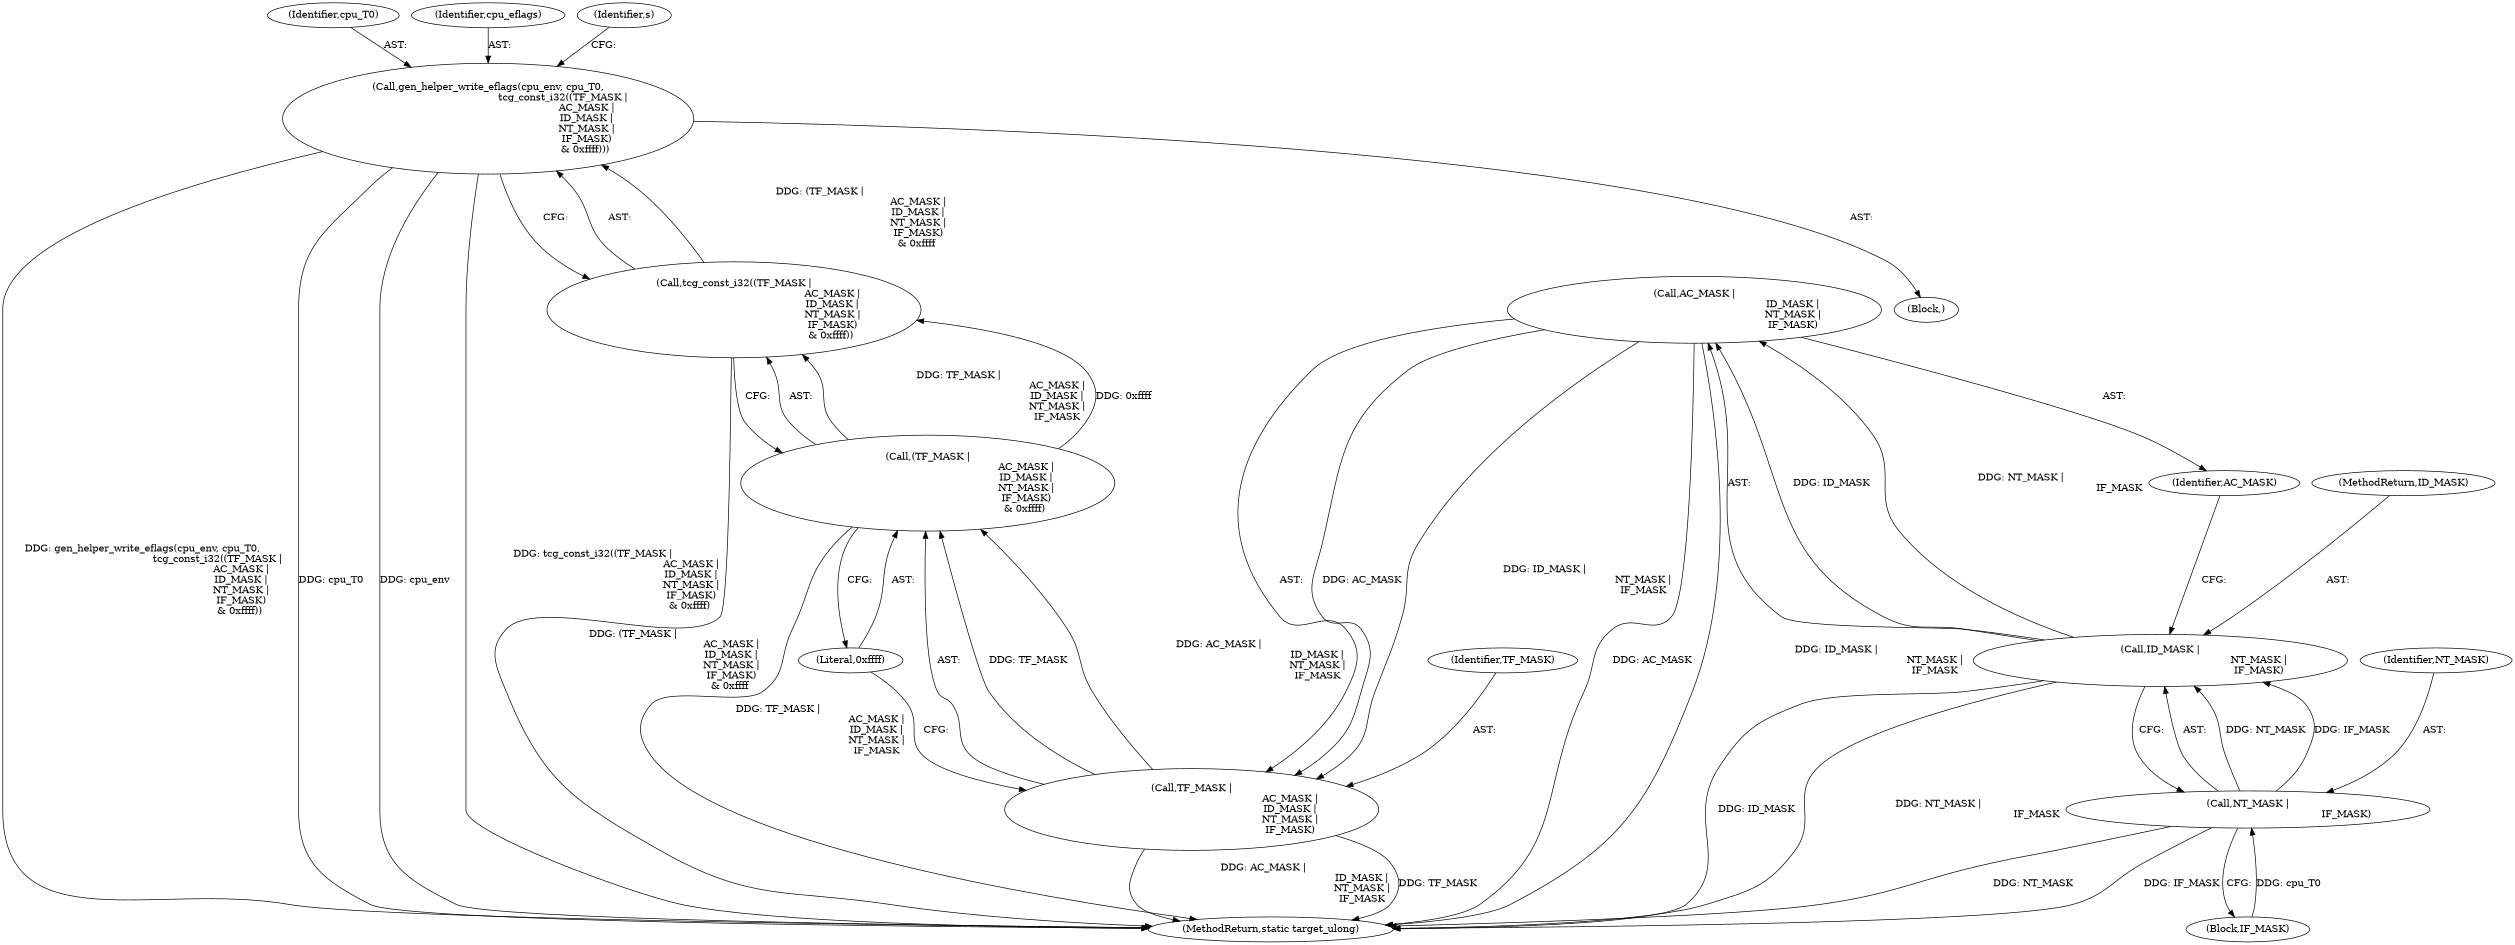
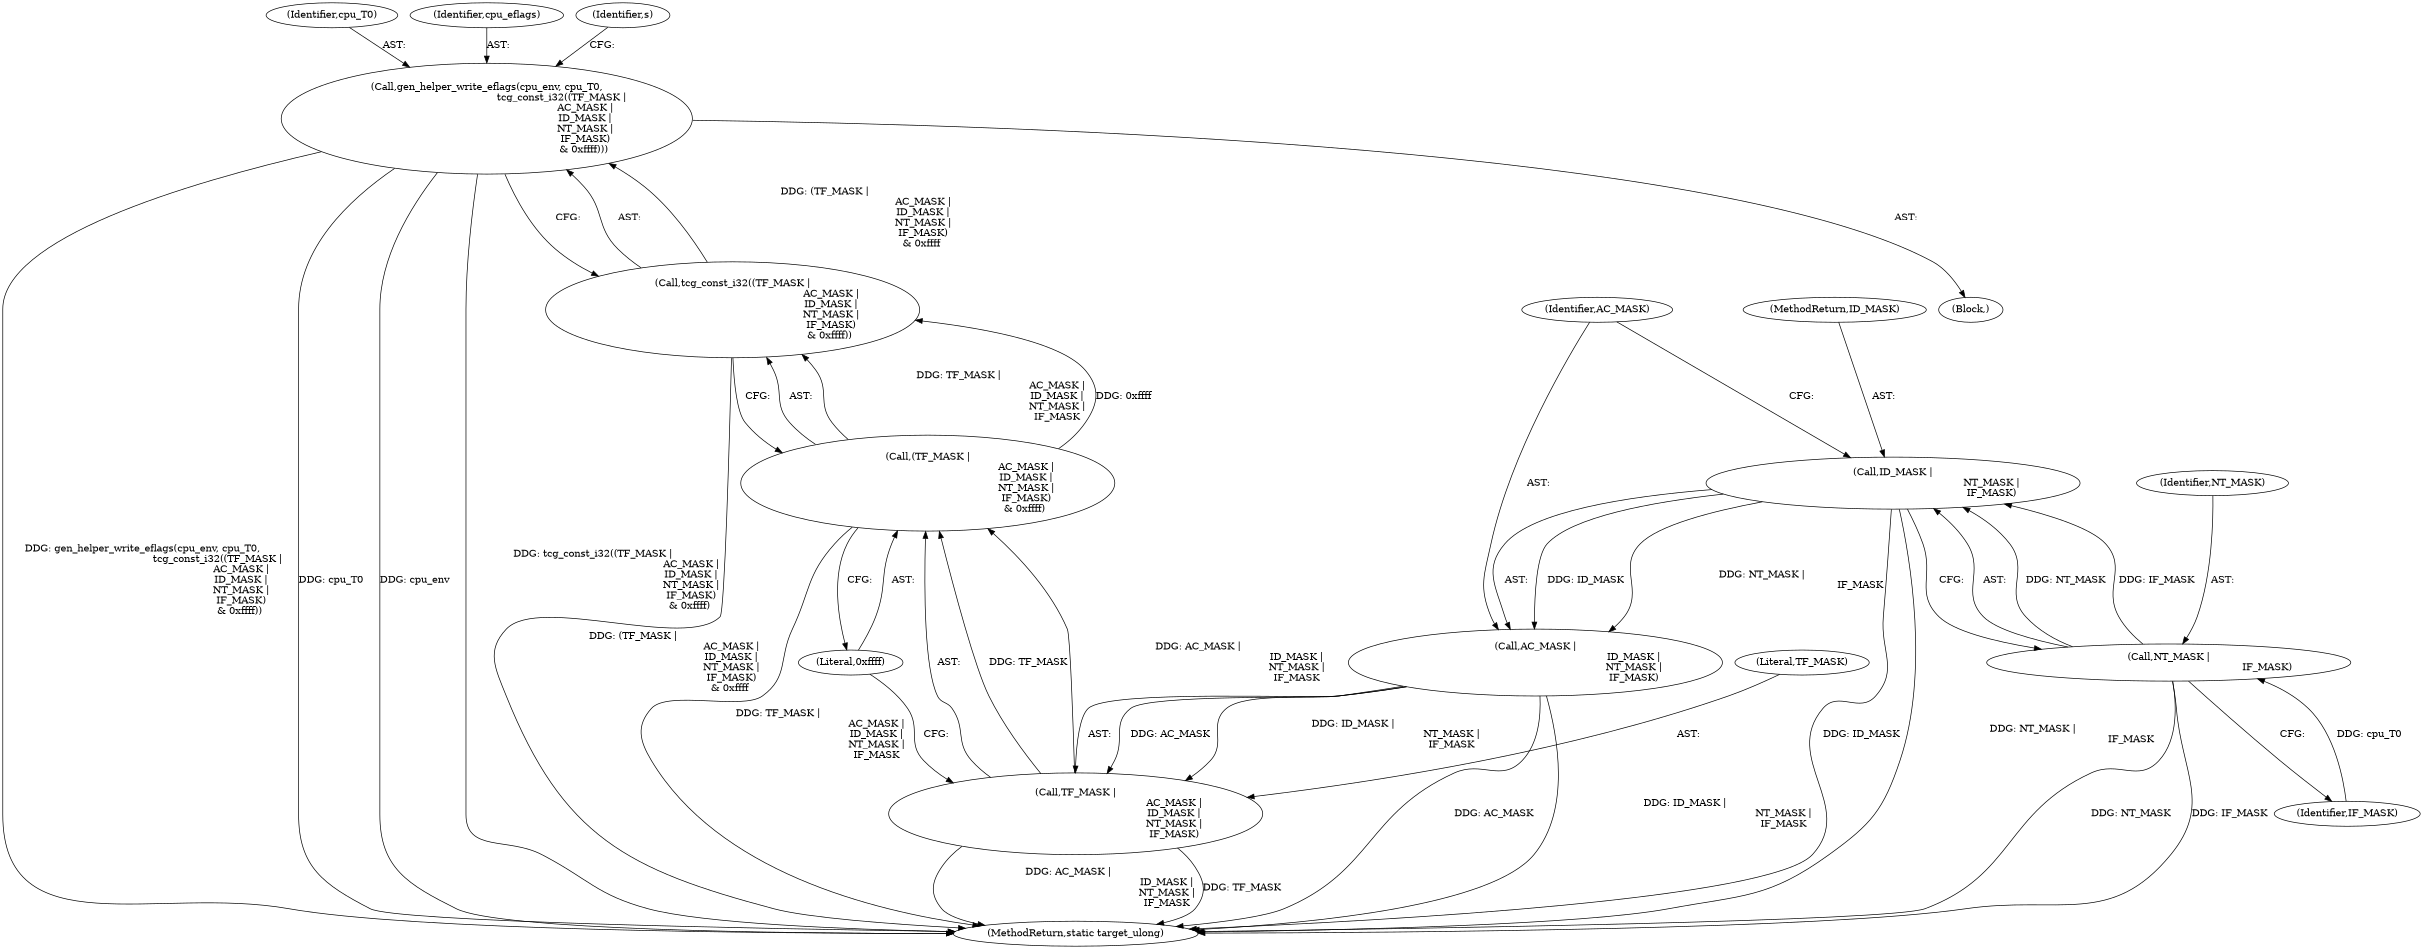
edge "(Call,AC_MASK | ID_MASK | NT_MASK | IF_MASK)" -> "(Identifier,AC_MASK)": reversed
node "(Identifier,TF_MASK)": label "(Identifier,TF_MASK)" -> "(Literal,TF_MASK)"
node "(Block,IF_MASK)": label "(Block,IF_MASK)" -> "(Identifier,IF_MASK)"
